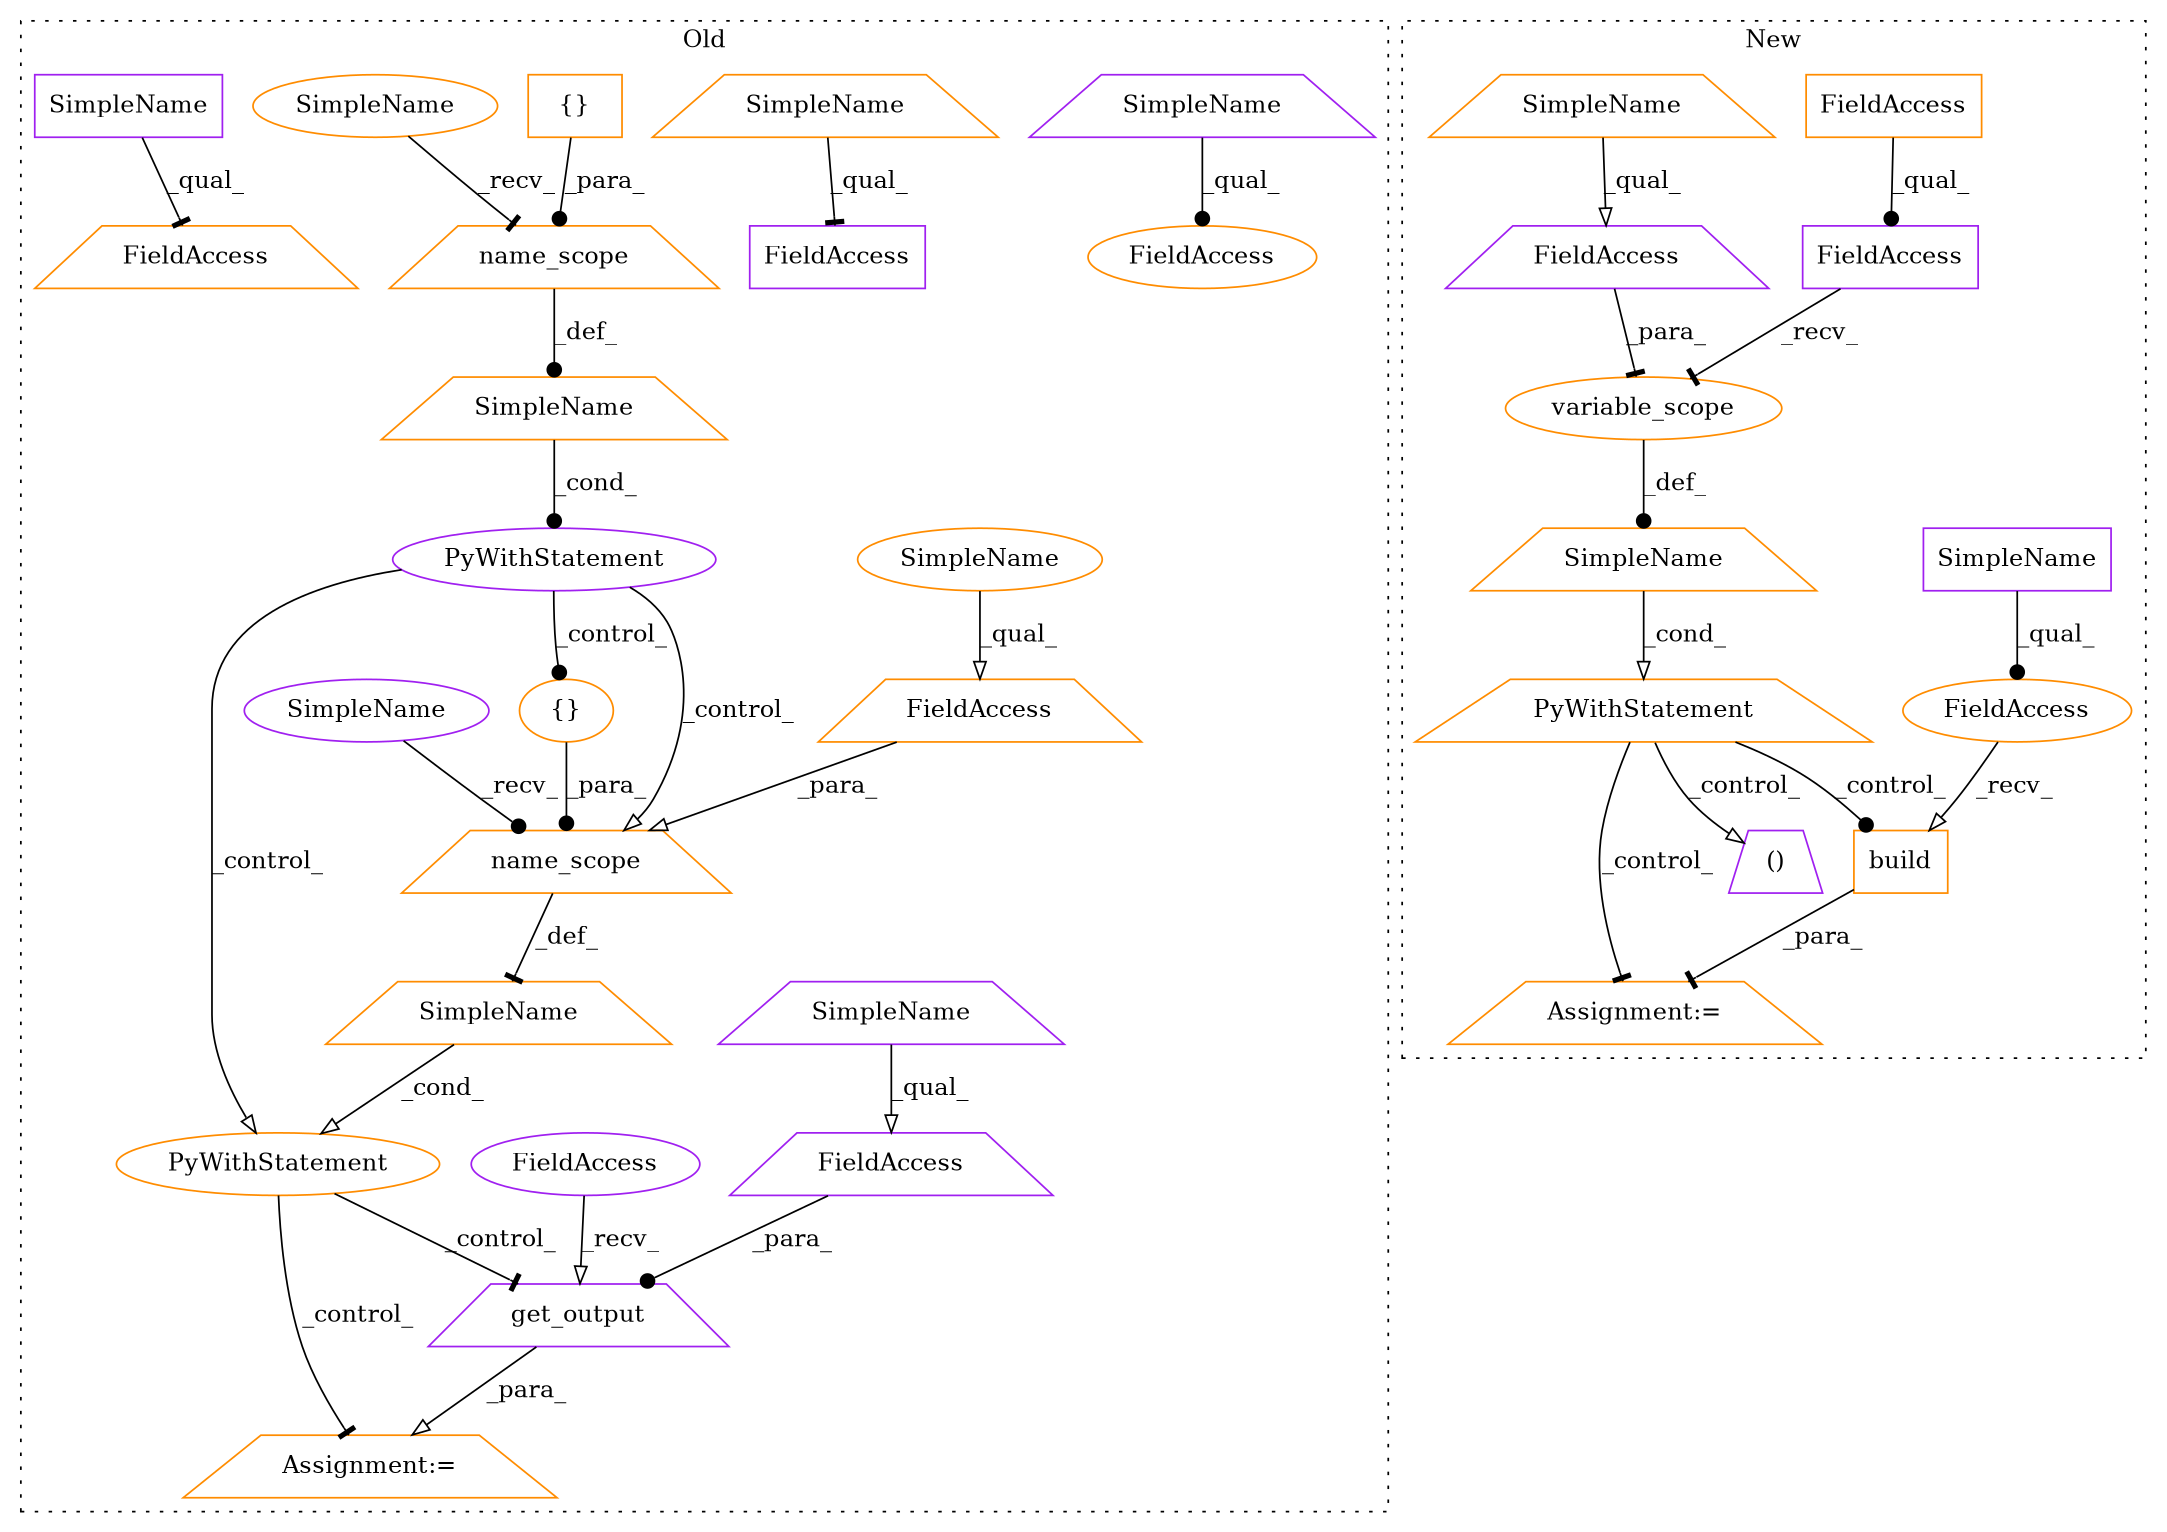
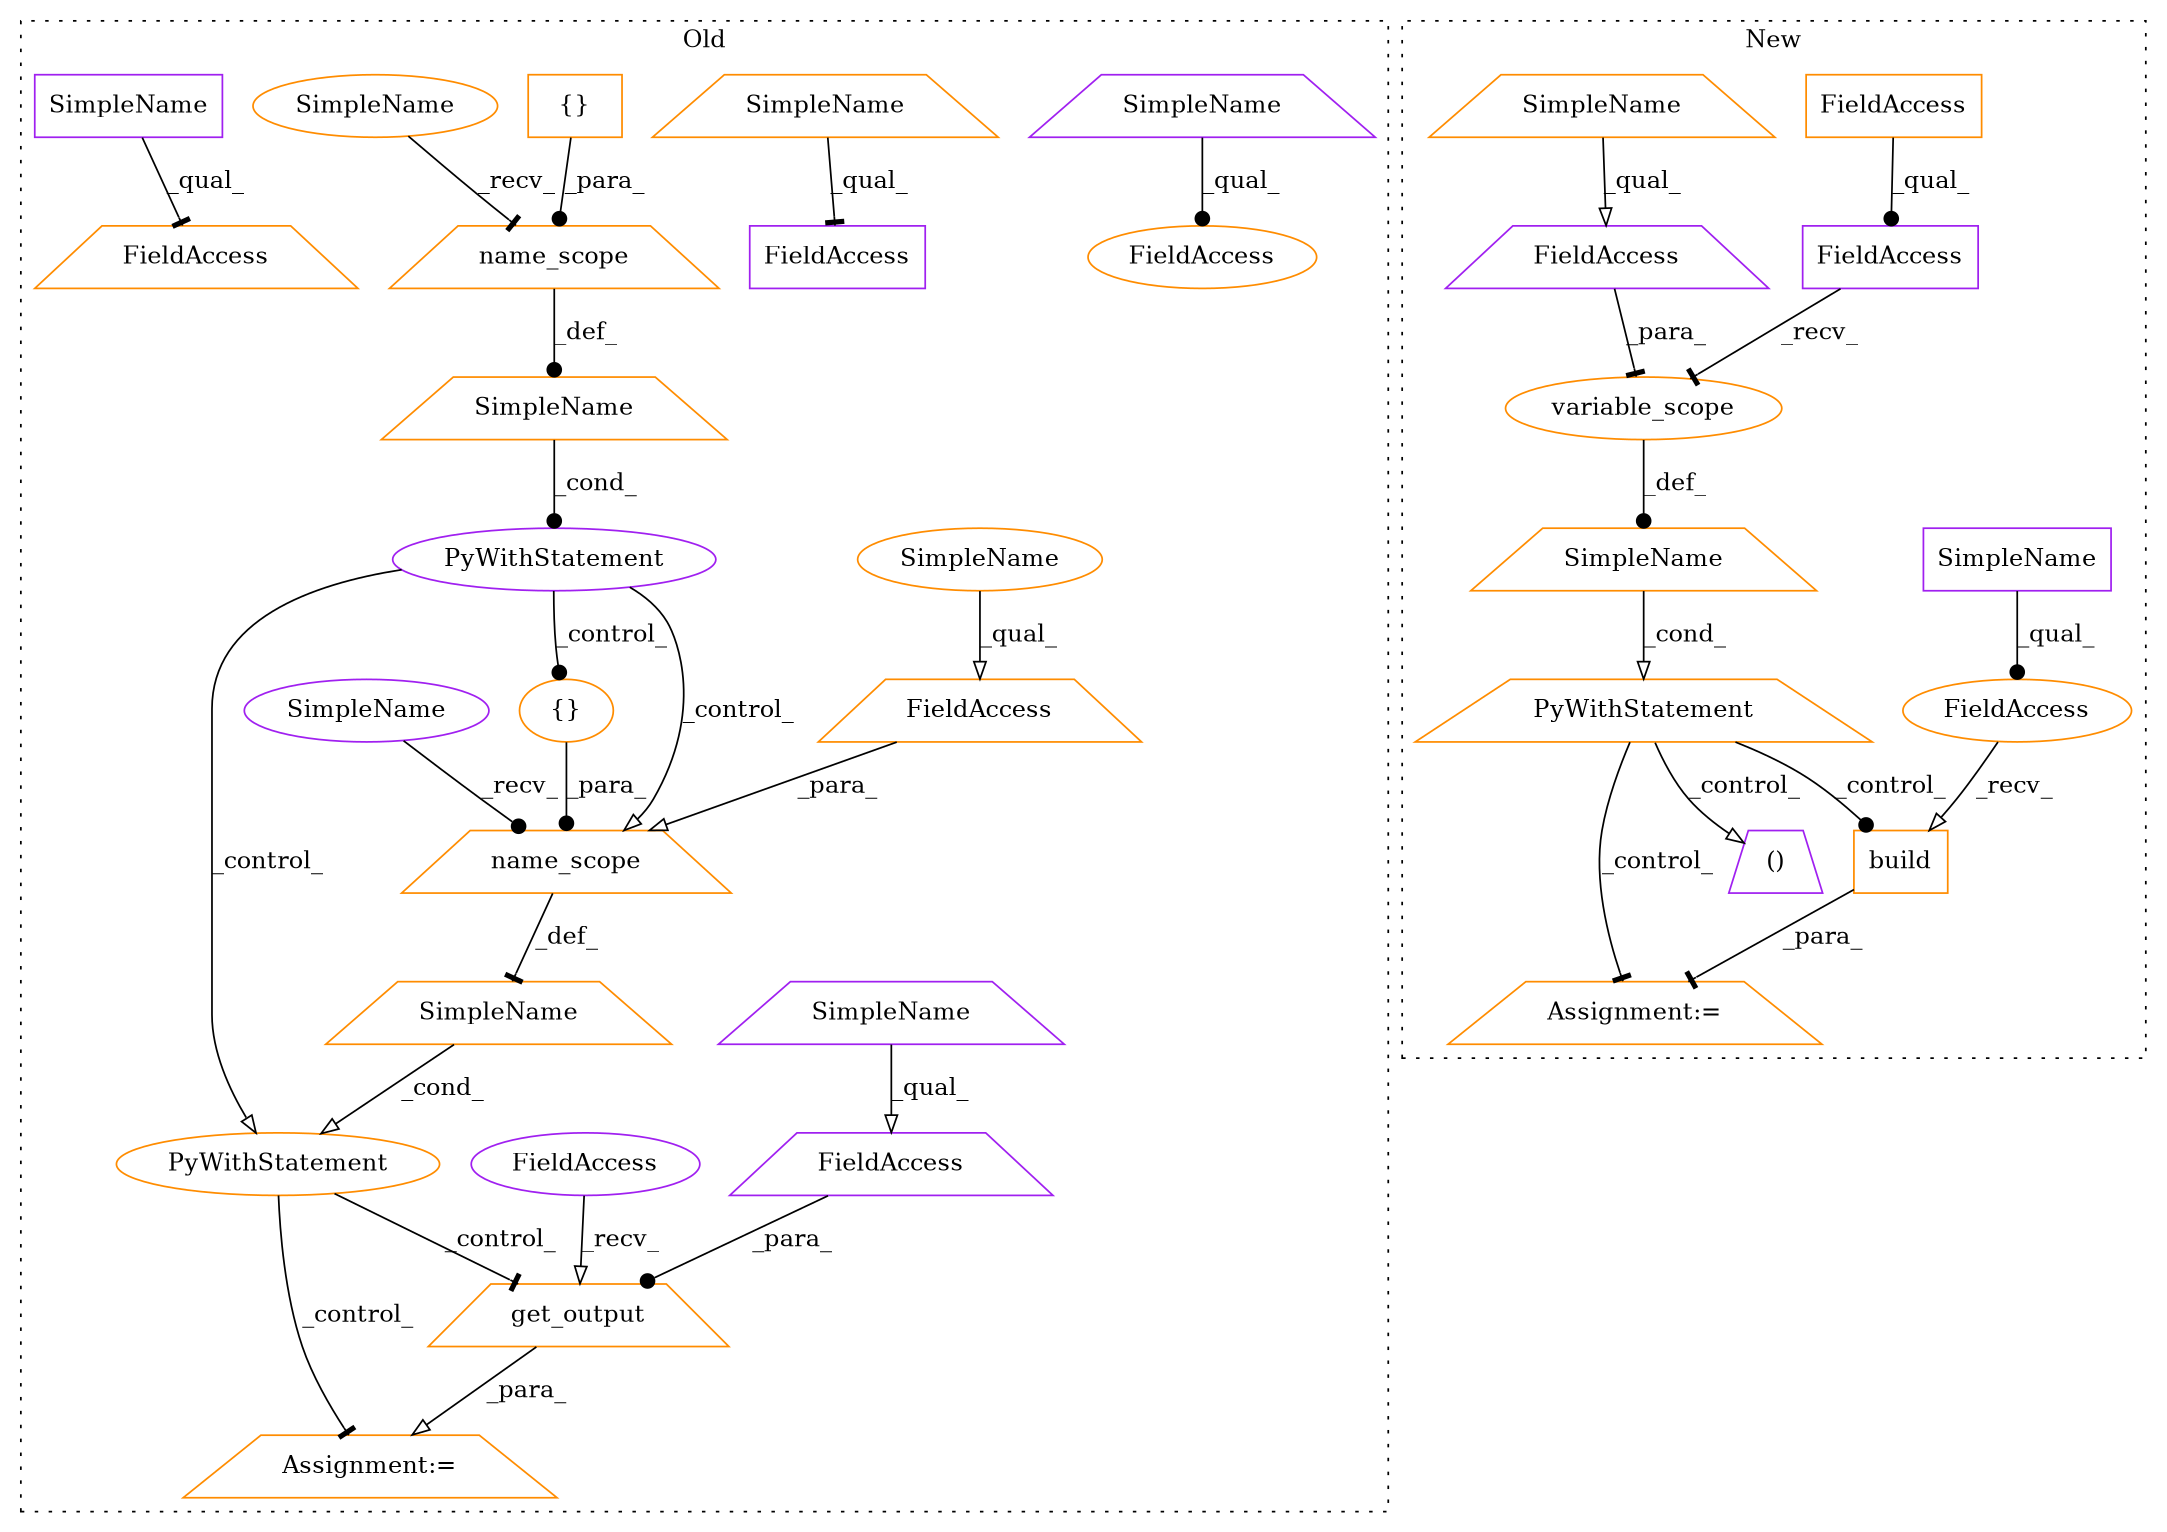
node "get_output": color purple -> darkorange
